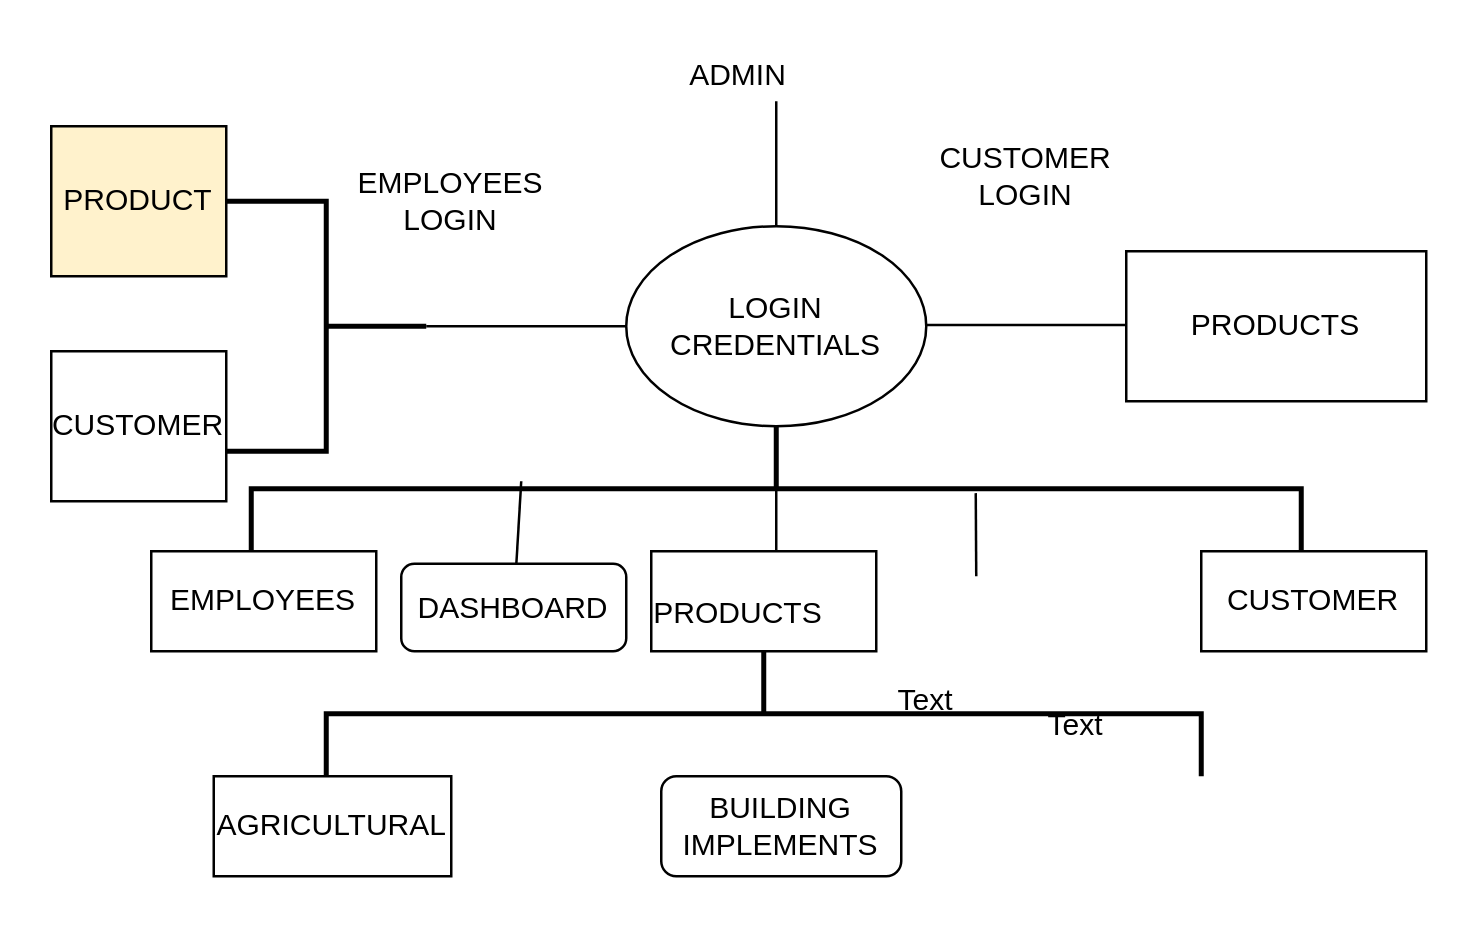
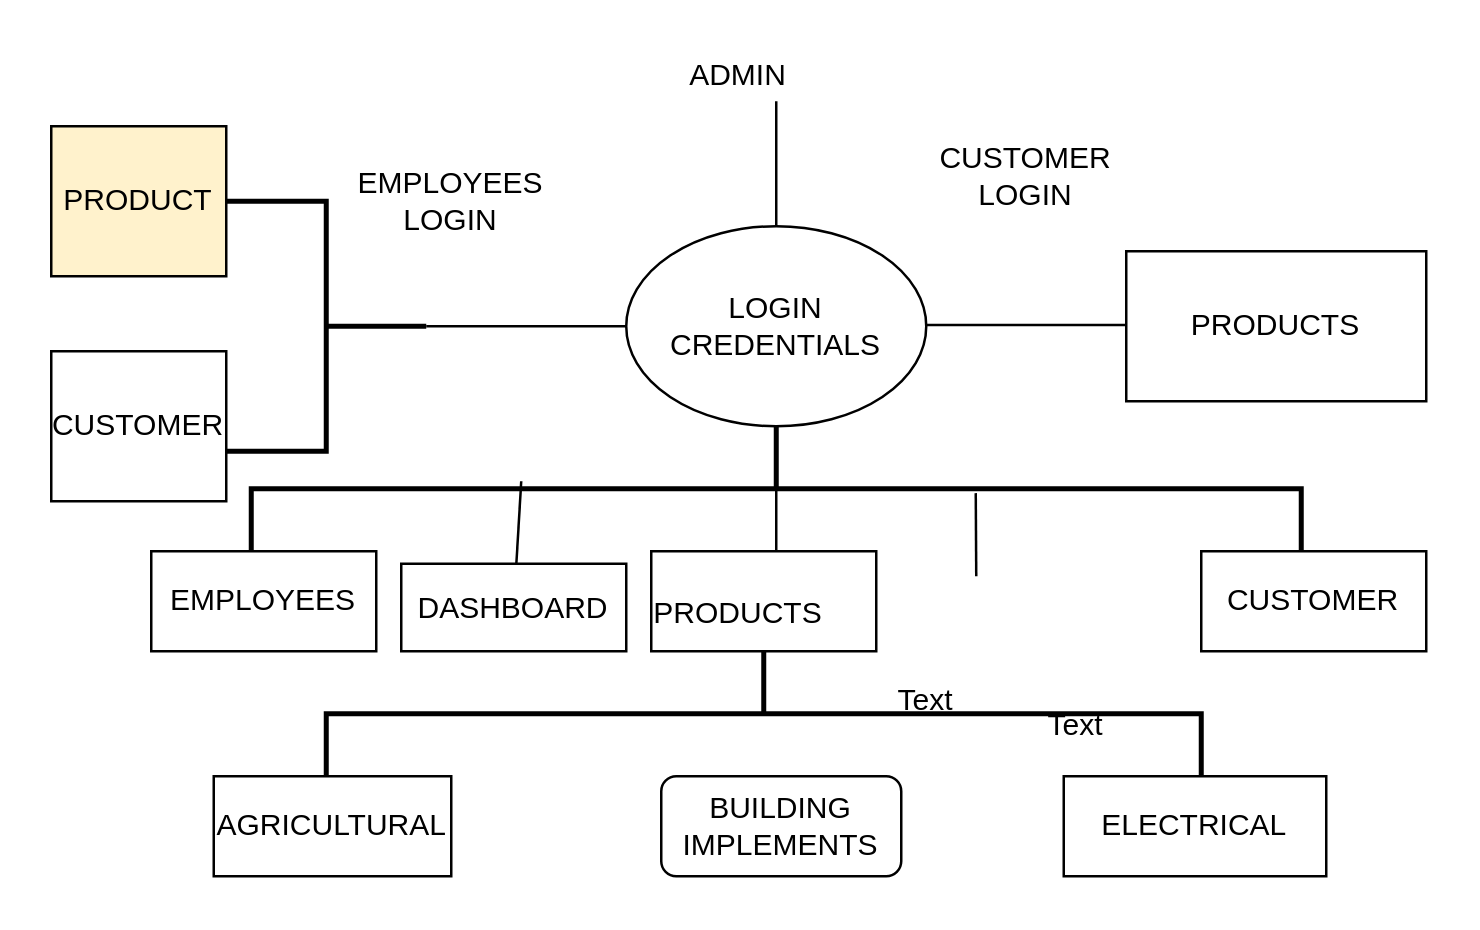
node "DASHBOARD": shape rounded rectangle -> rectangle
node "ELECTRICAL": added
